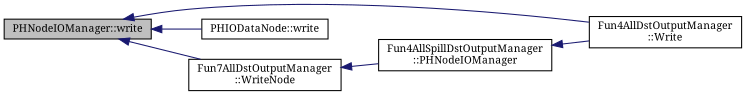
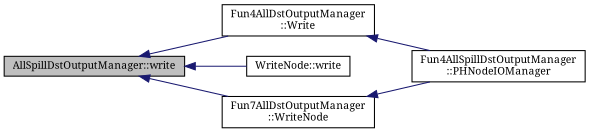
node "PHNodeIOManager::write": label "PHNodeIOManager::write" -> "AllSpillDstOutputManager::write"
node "PHIODataNode::write": label "PHIODataNode::write" -> "WriteNode::write"
edge "Fun4AllDstOutputManager ::Write" -> "Fun4AllSpillDstOutputManager ::PHNodeIOManager": reversed
